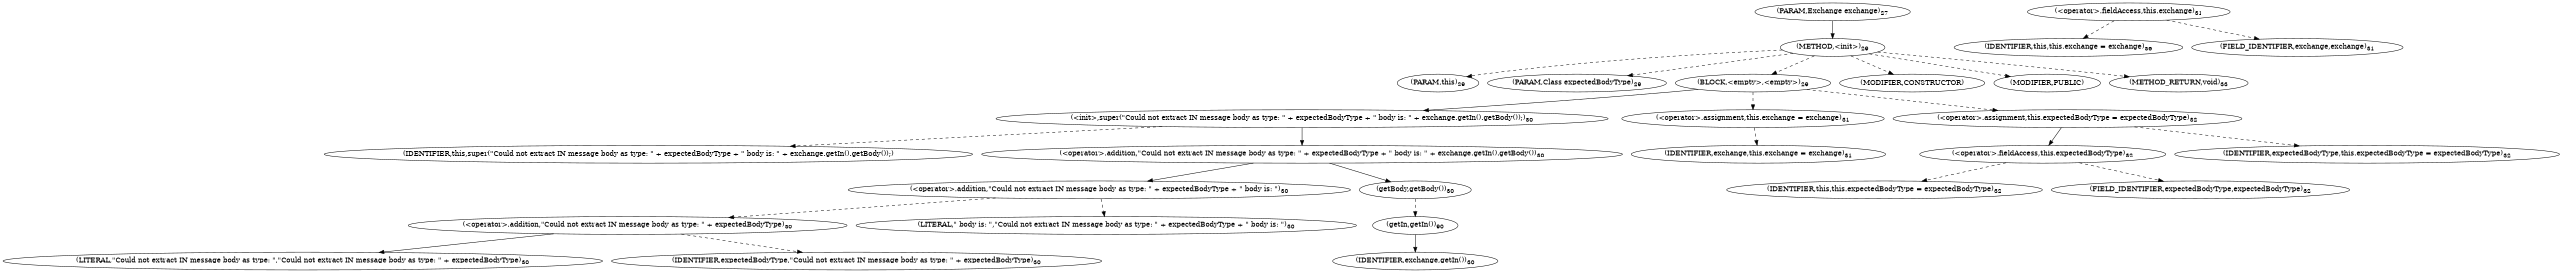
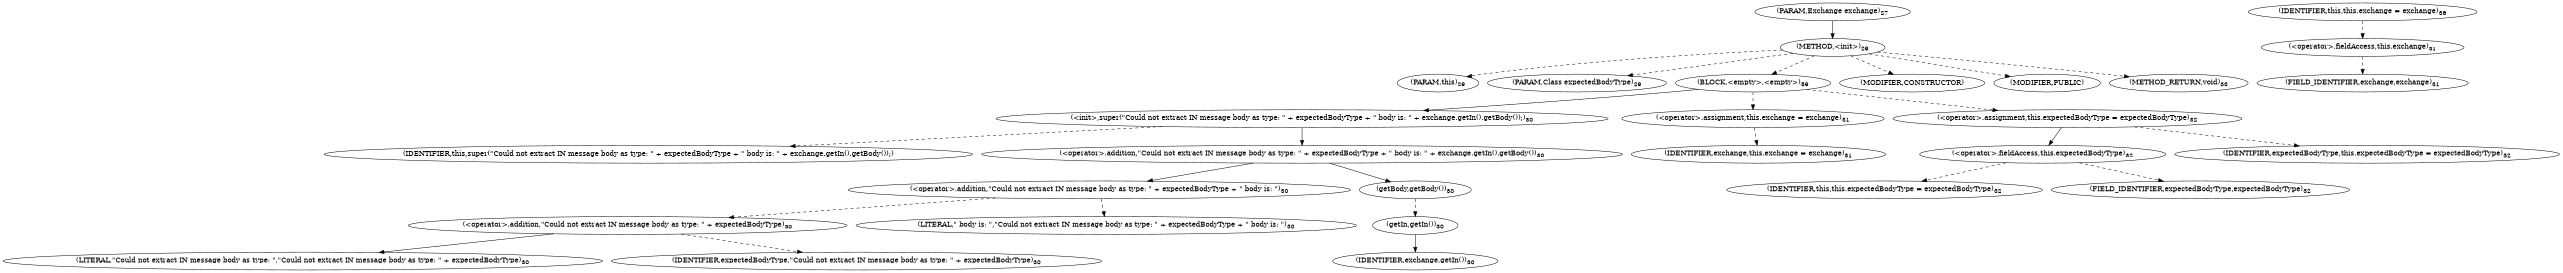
edge "(<operator>.fieldAccess,this.exchange)" -> "(IDENTIFIER,this,this.exchange = exchange)": reversed
node "(BLOCK,<empty>,<empty>)": text "29" -> "89"
node "(getIn,getIn())": text "90" -> "30"
